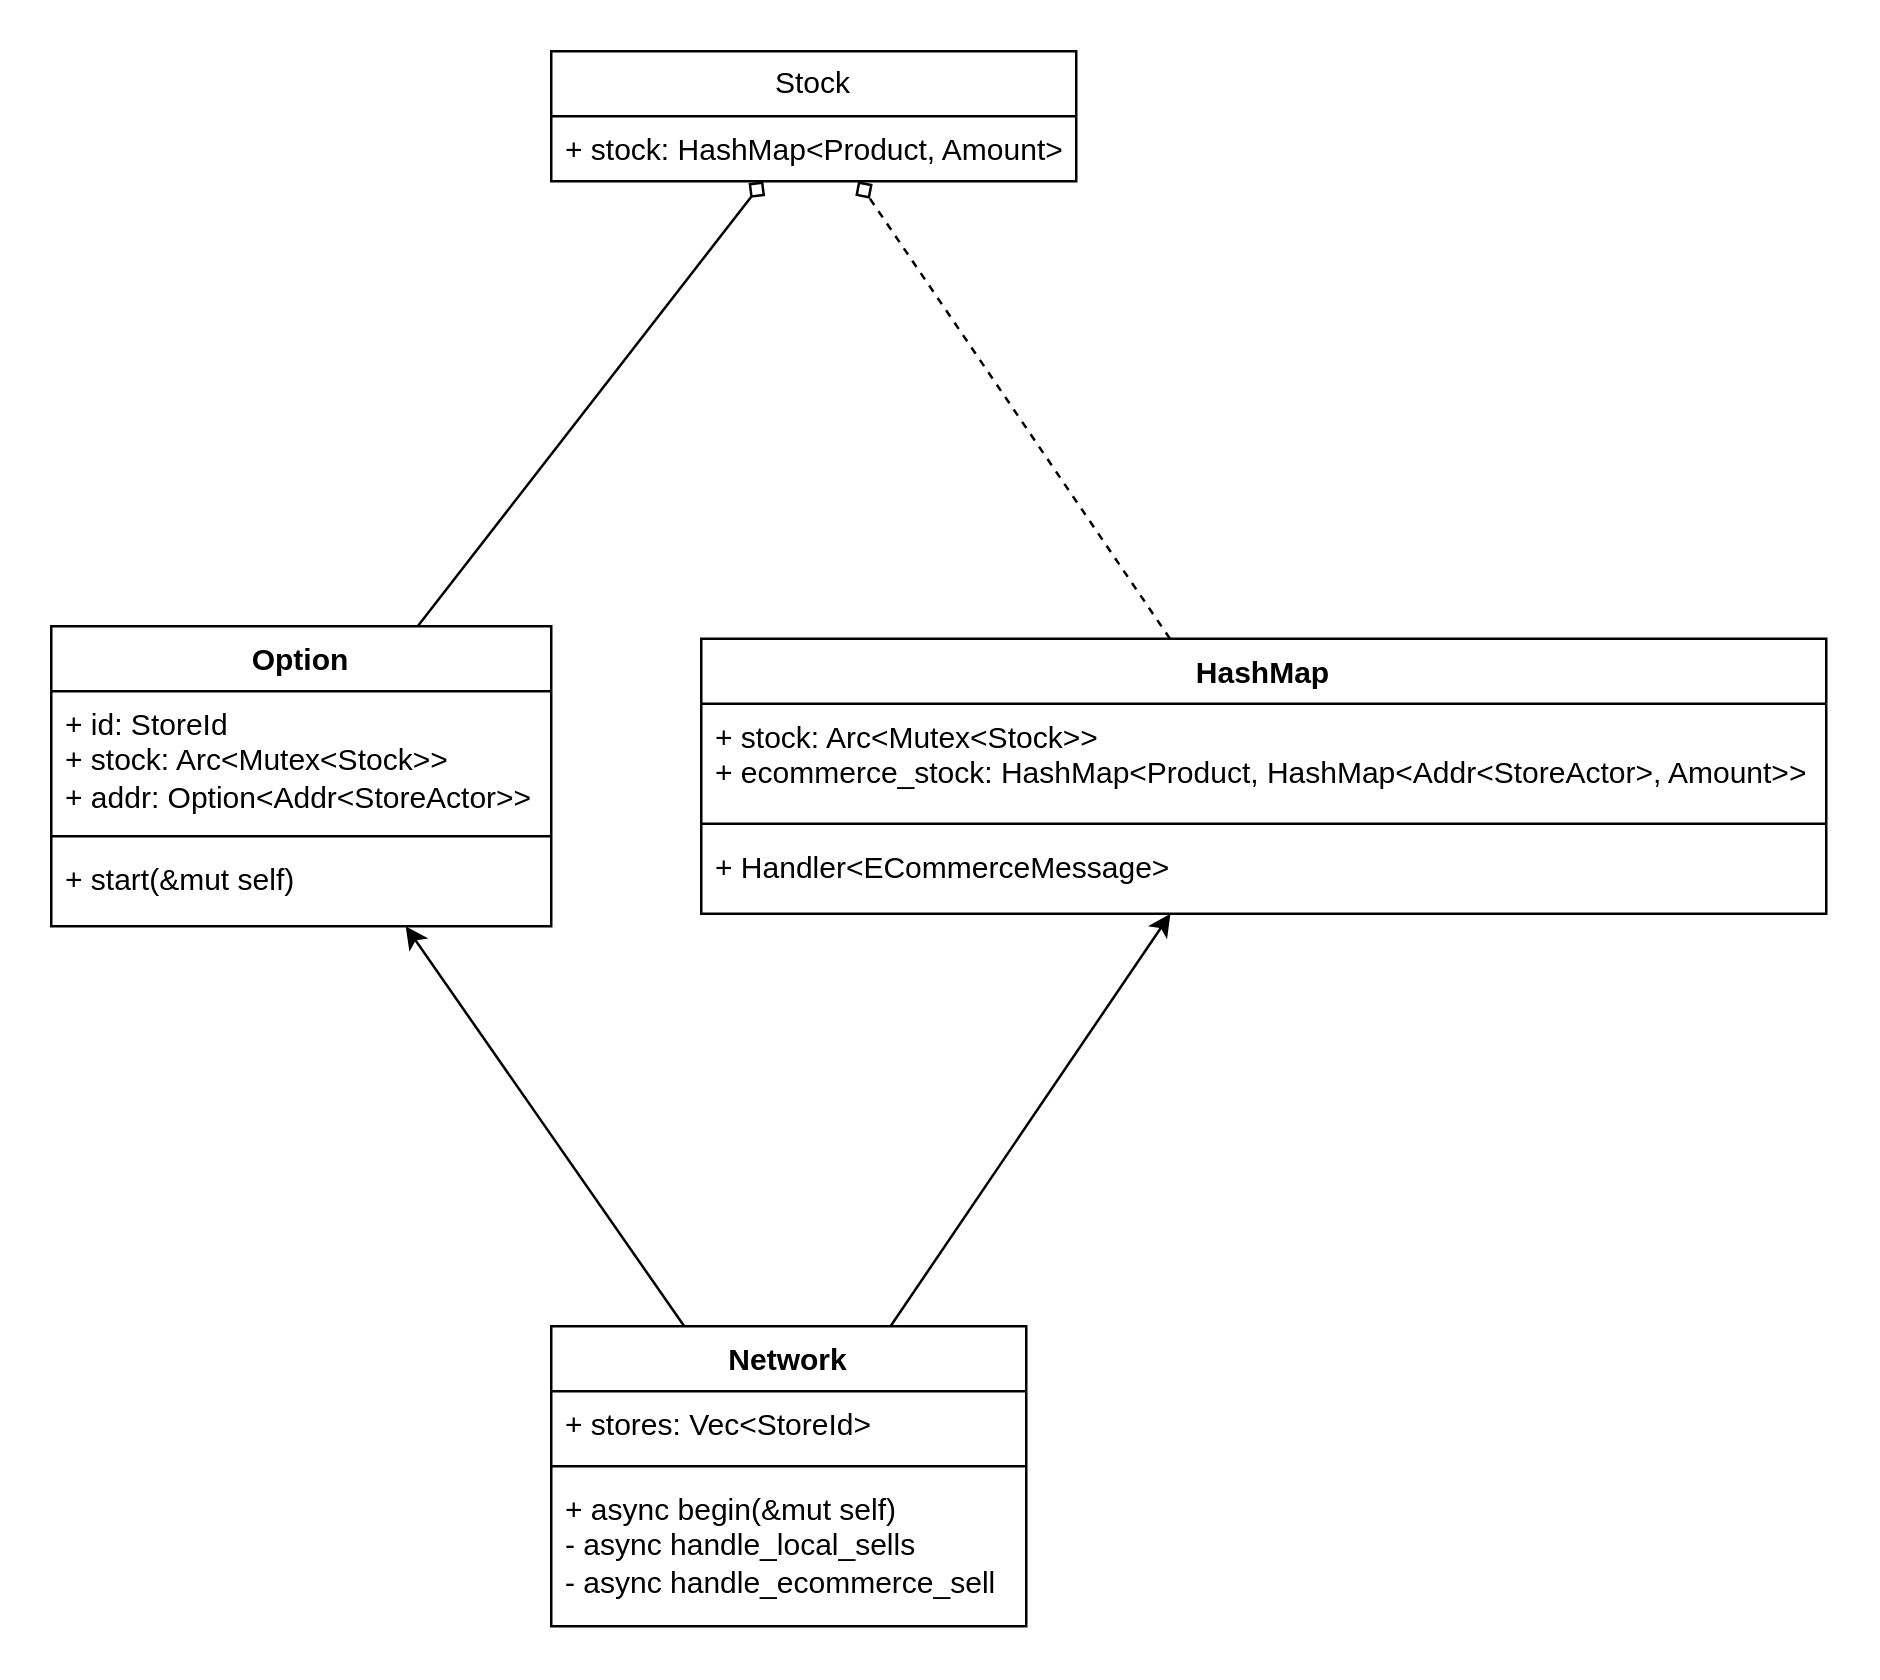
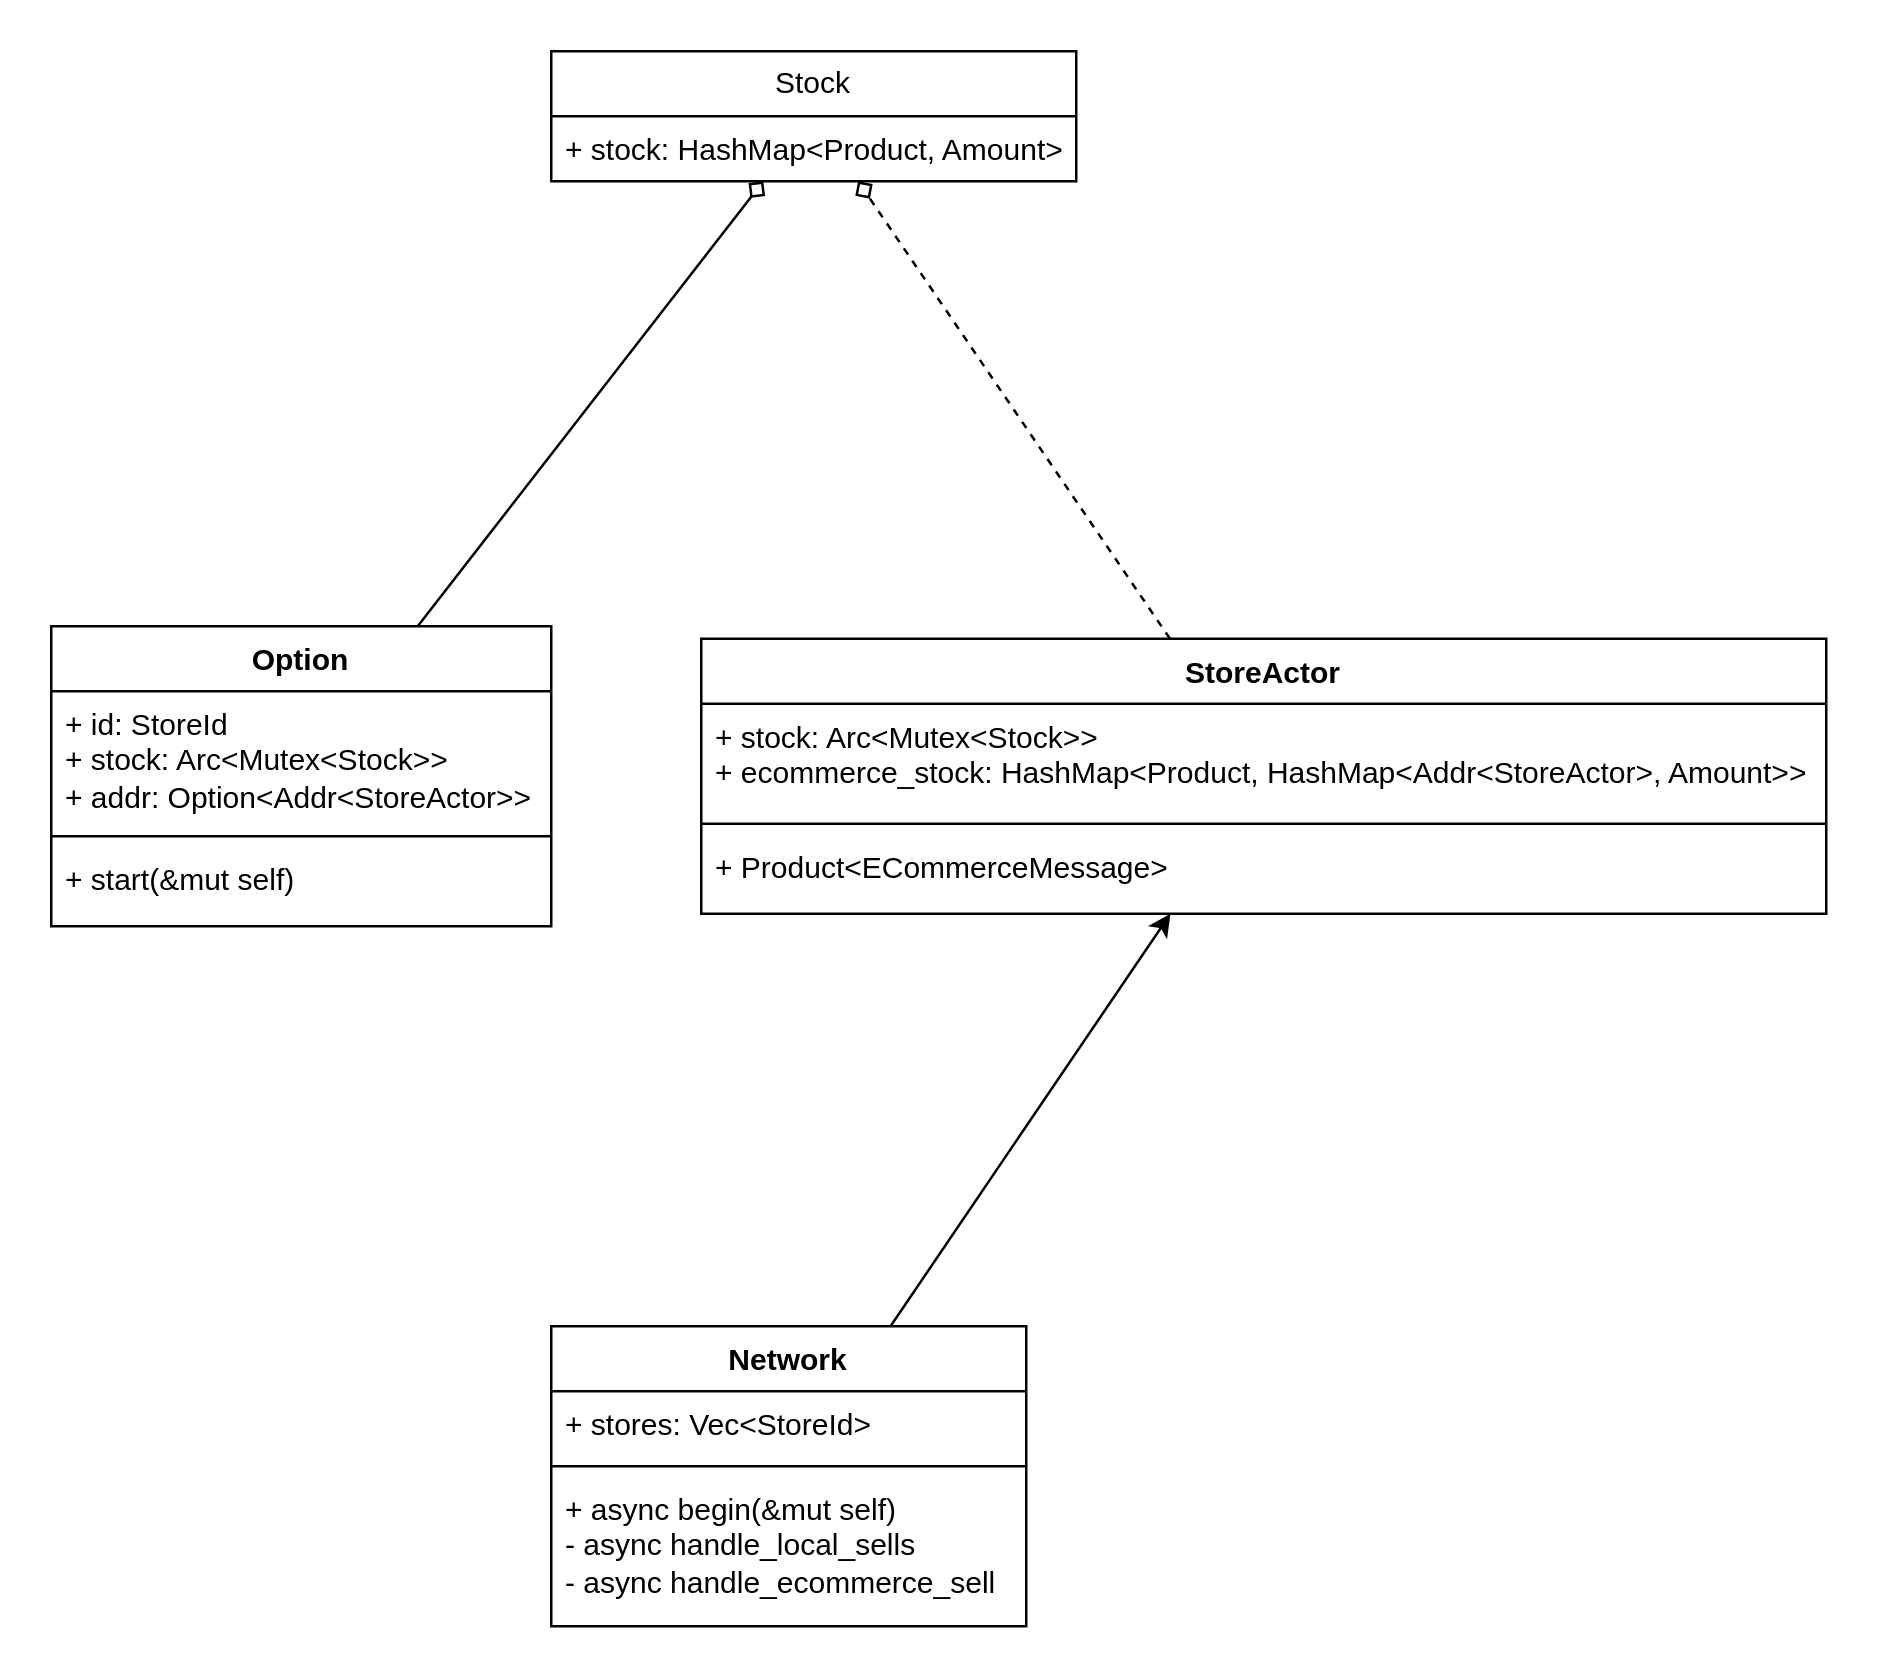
node "HashMap": label "HashMap" -> "StoreActor"
node "+ Handler<ECommerceMessage>": label "+ Handler<ECommerceMessage>" -> "+ Product<ECommerceMessage>"
edge "Network" -> "Option": removed
